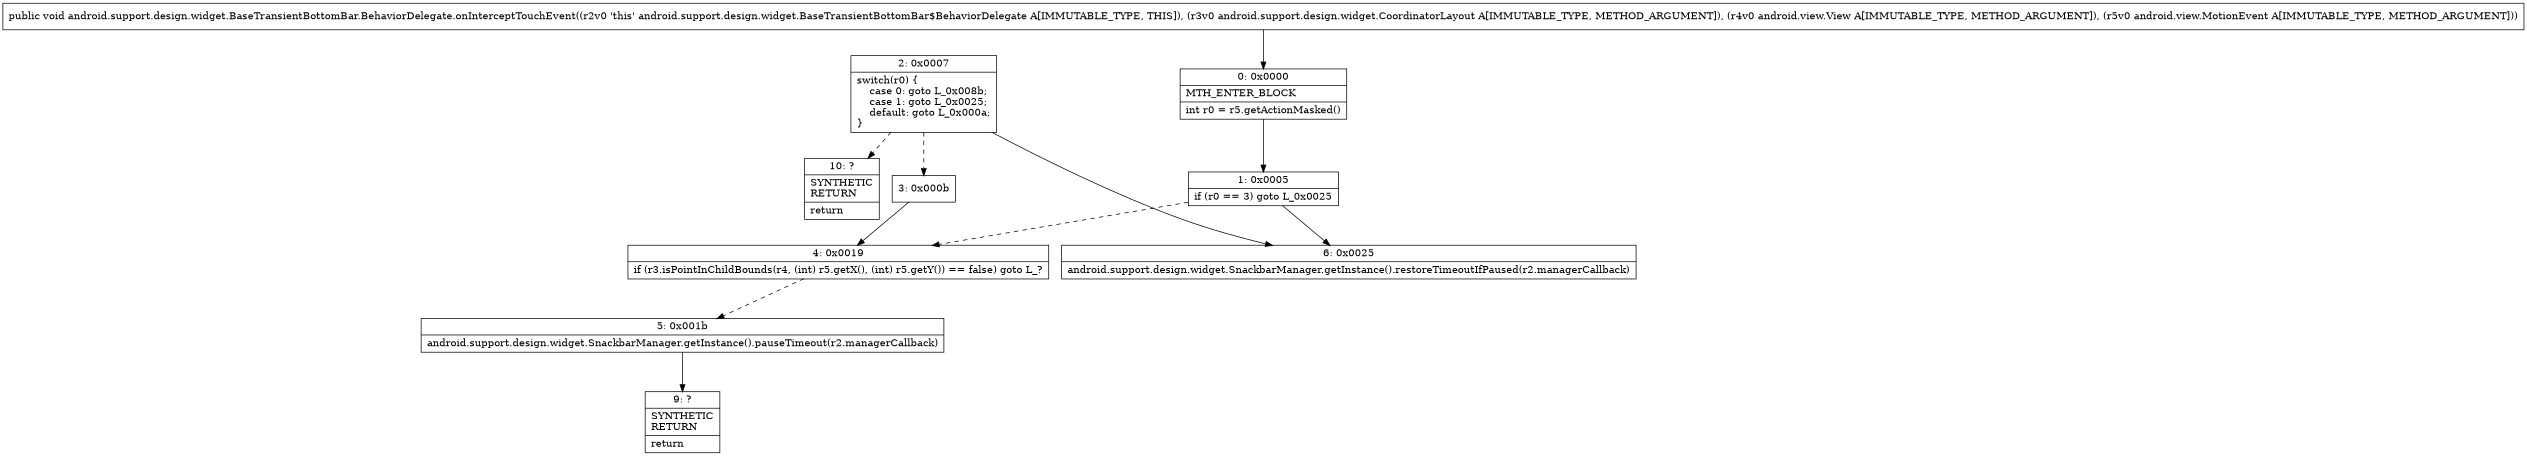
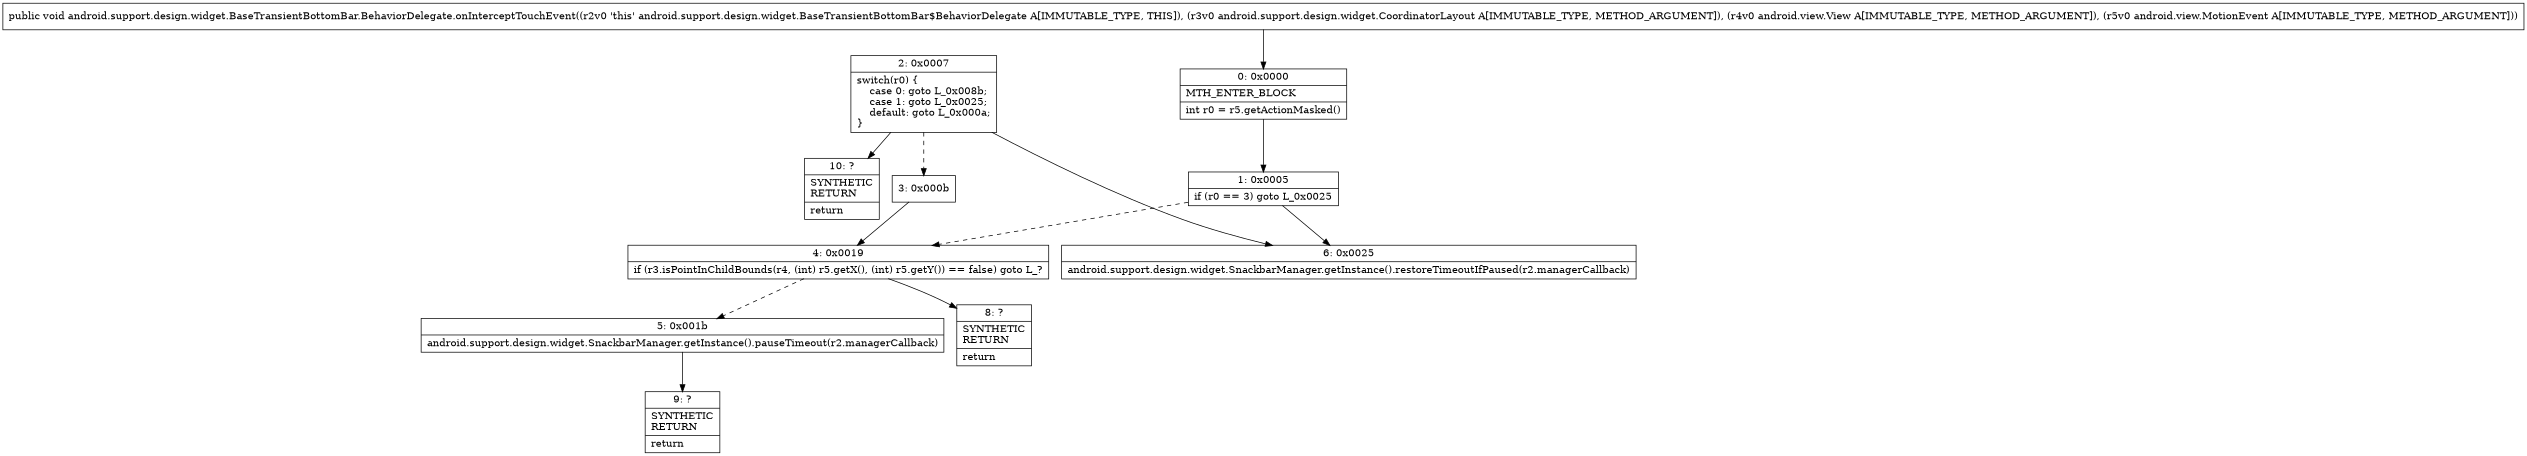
edge "2: 0x0007" -> "10: ?": style dashed -> solid
node "8: ?": added
